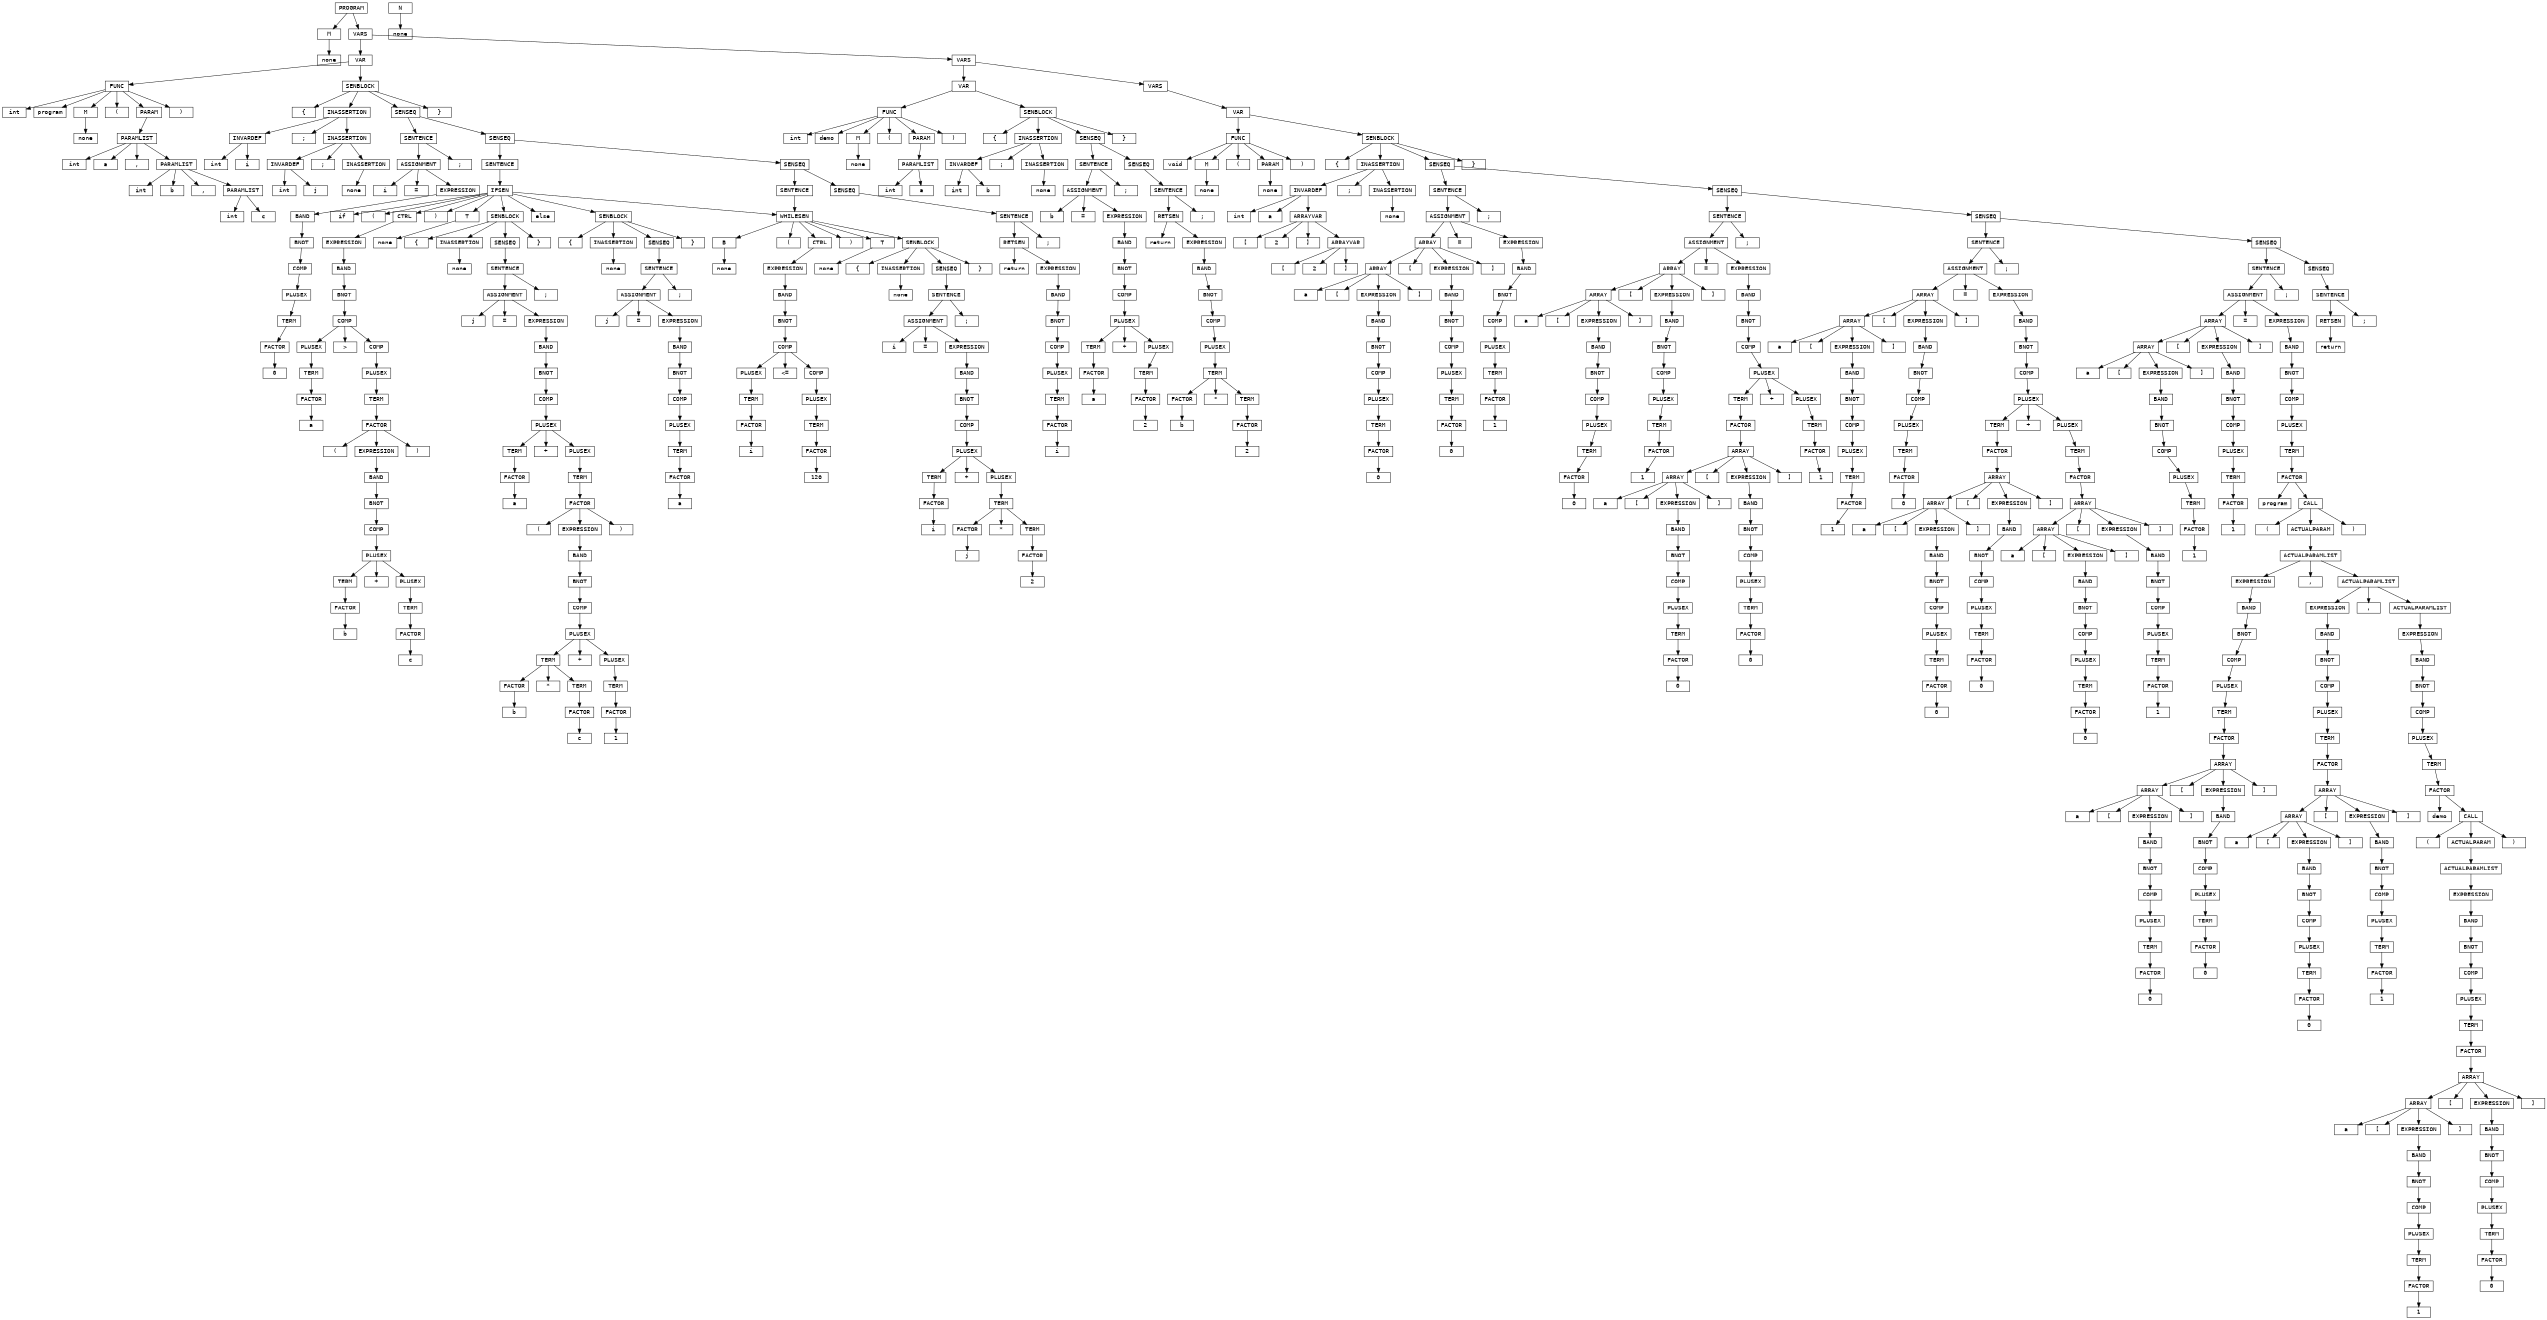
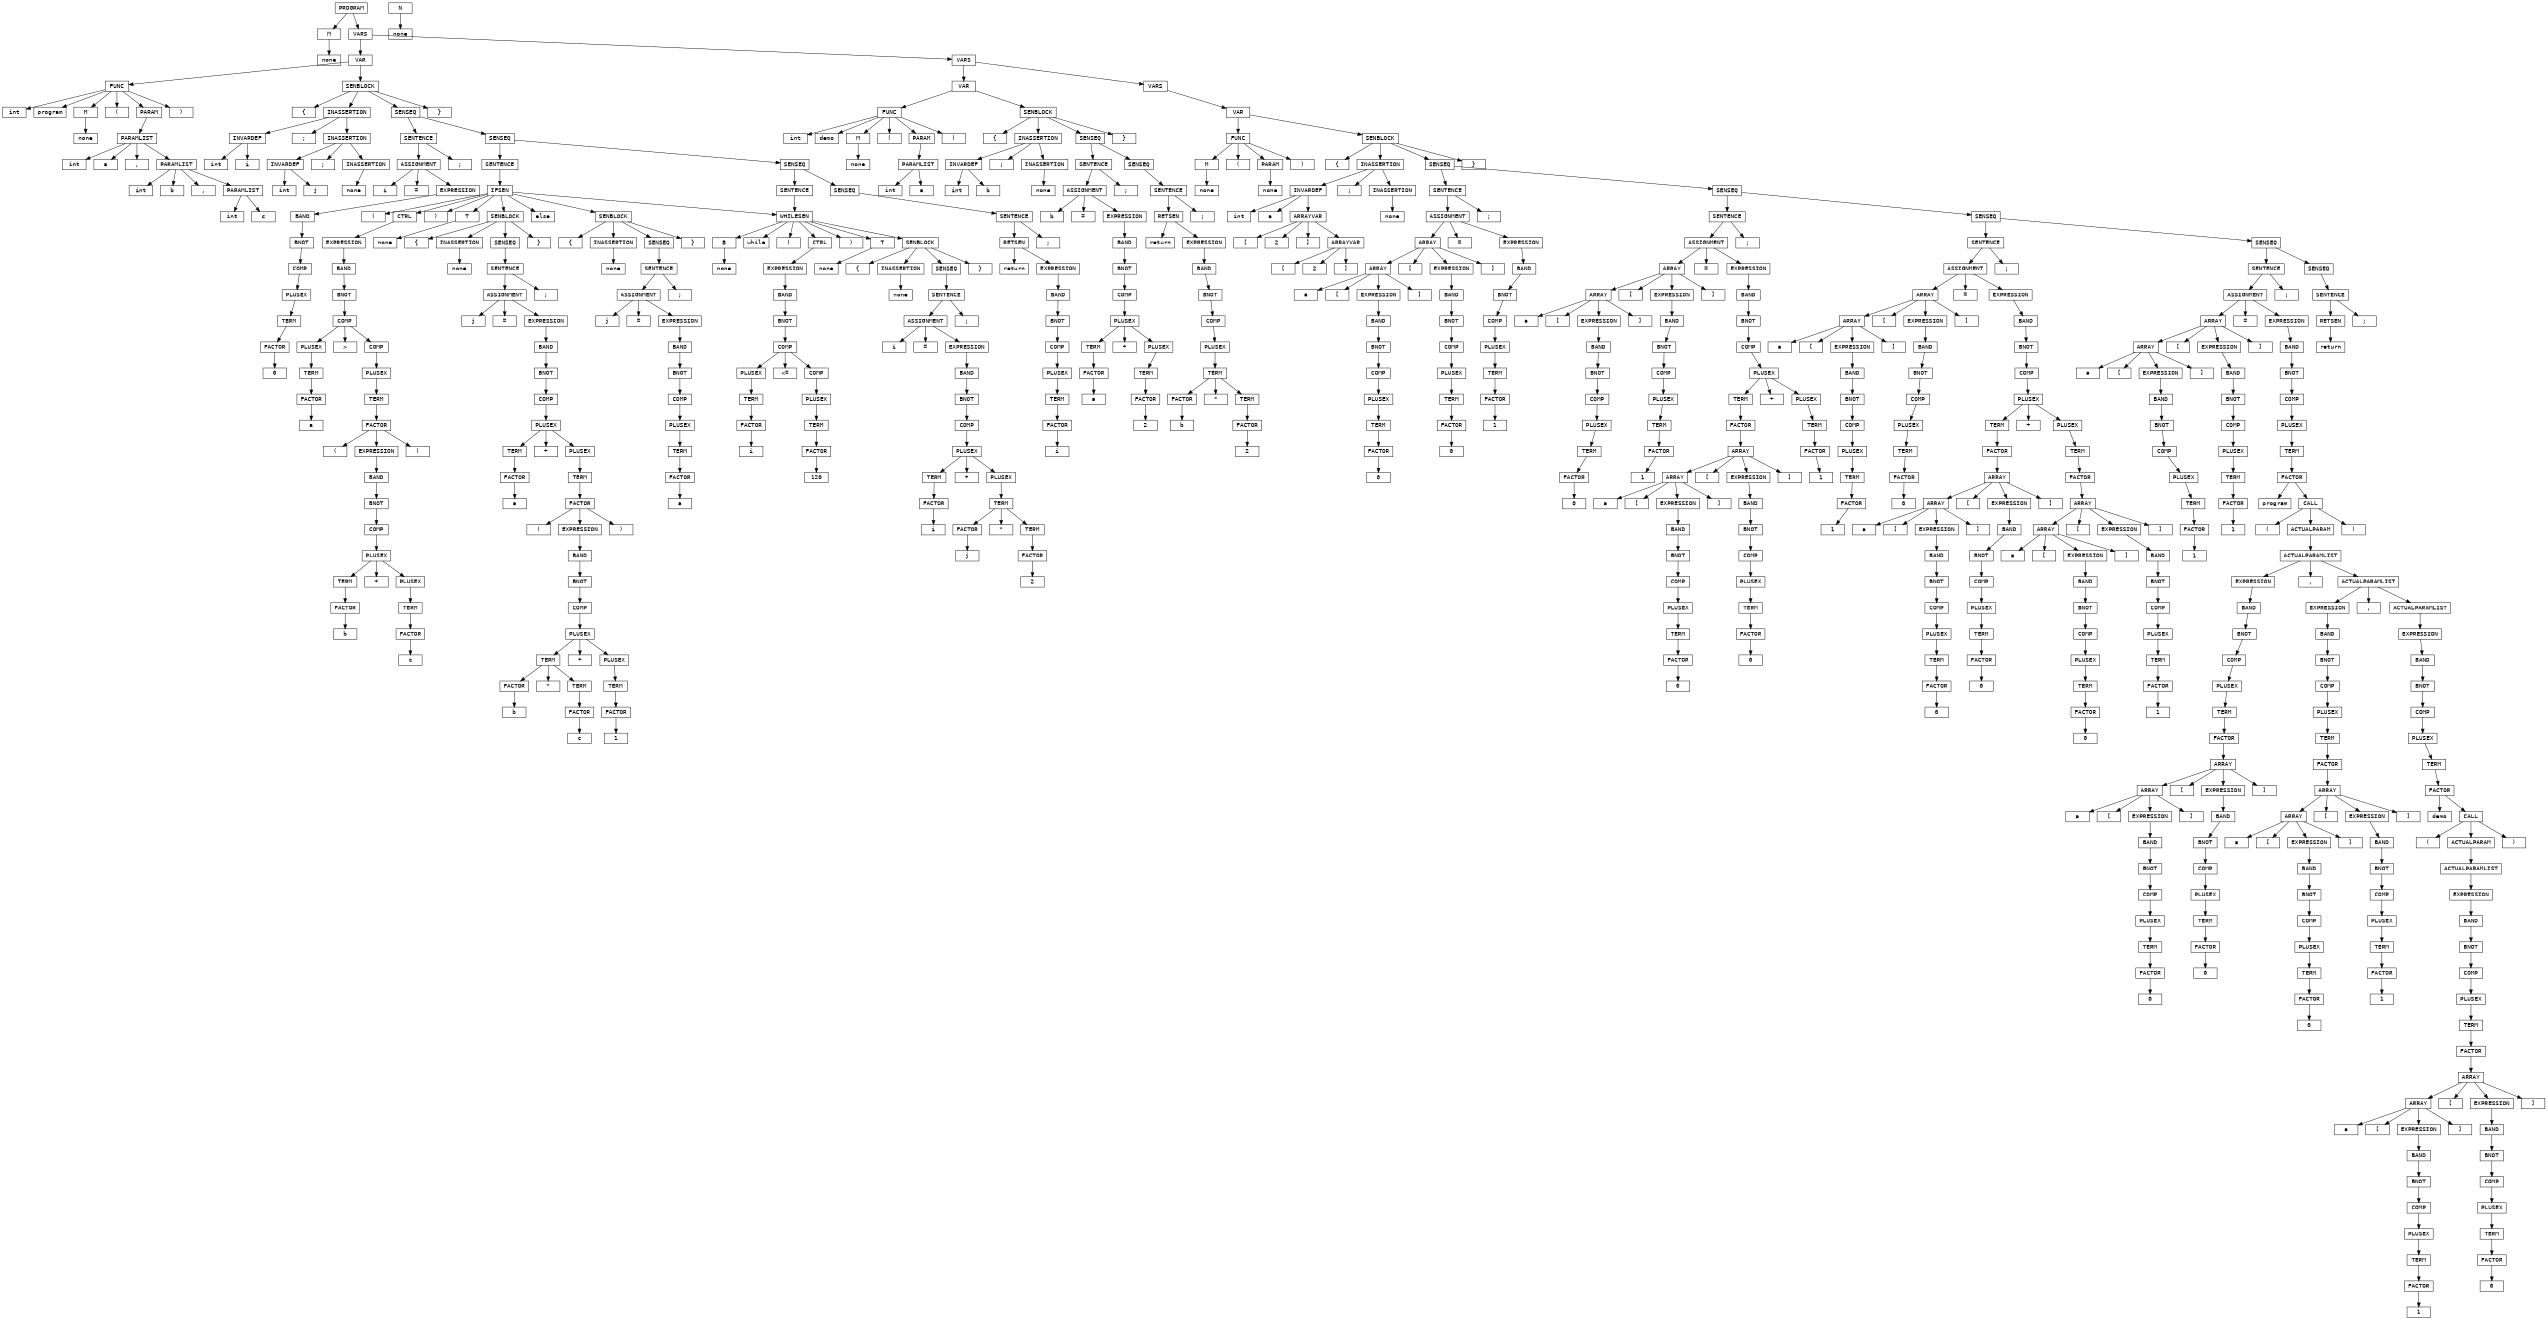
node "void": removed
node "if": removed
node "while": added
